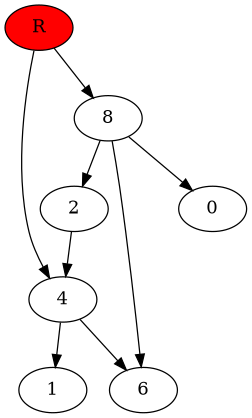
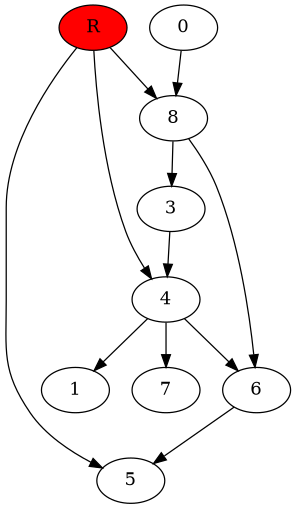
edge "8" -> "0": reversed
node "2": label "2" -> "3"
node "7": added
node "5": added
